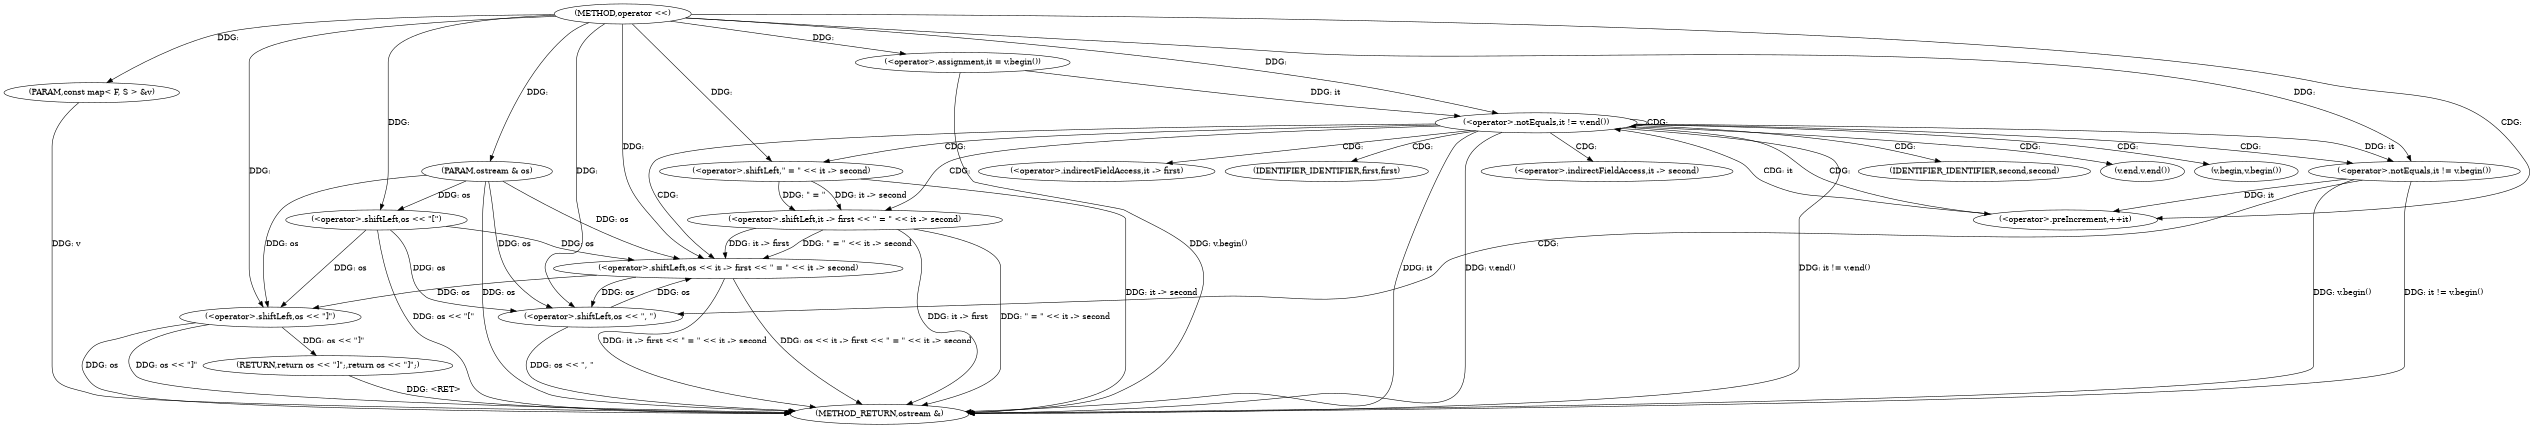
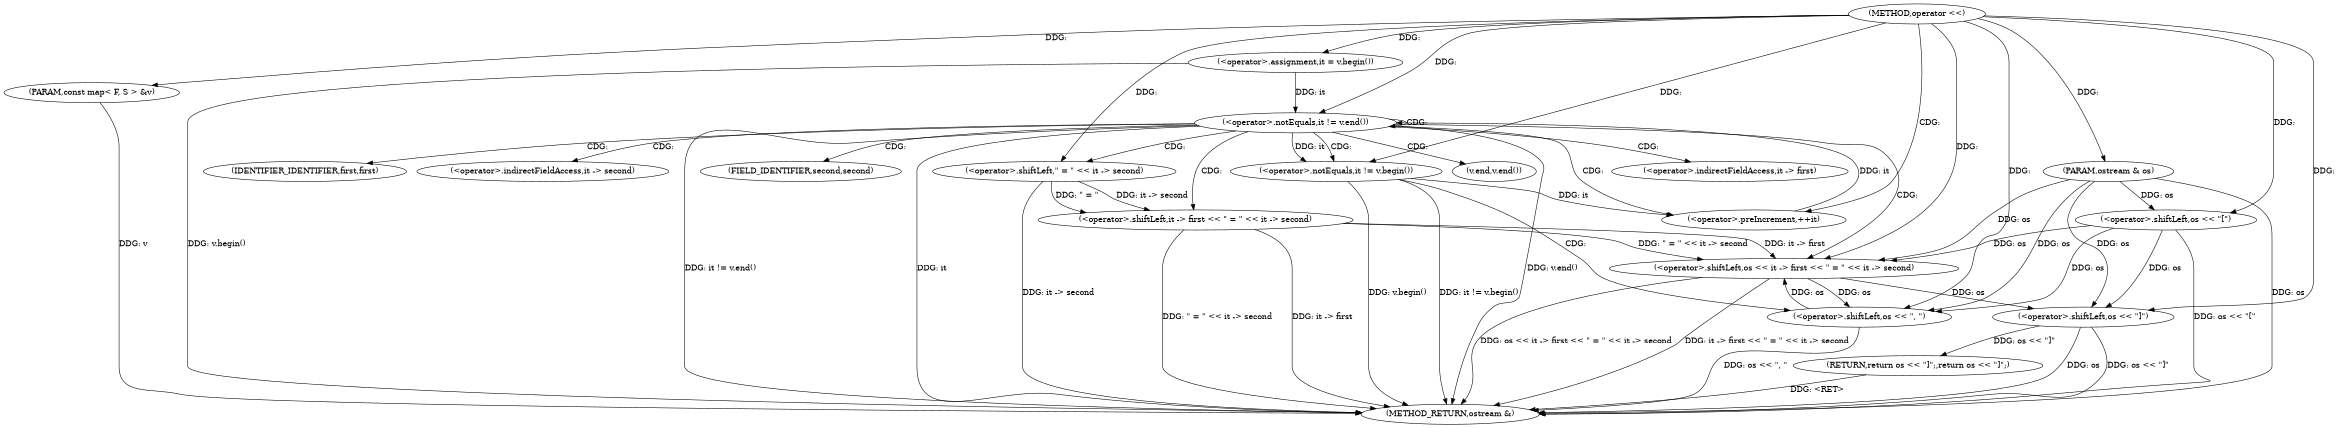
edge "(<operator>.preIncrement,++it)" -> "(<operator>.notEquals,it != v.end())": label "CDG: it" -> "DDG: it"
node "(IDENTIFIER_IDENTIFIER,second,second)": label "(IDENTIFIER_IDENTIFIER,second,second)" -> "(FIELD_IDENTIFIER,second,second)"
node "(v.begin,v.begin())": removed
